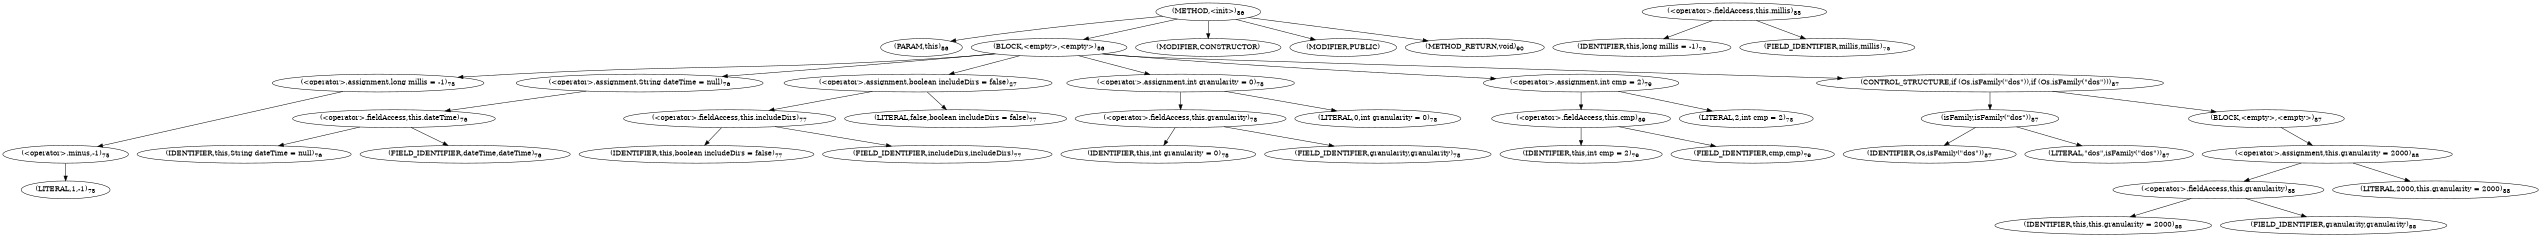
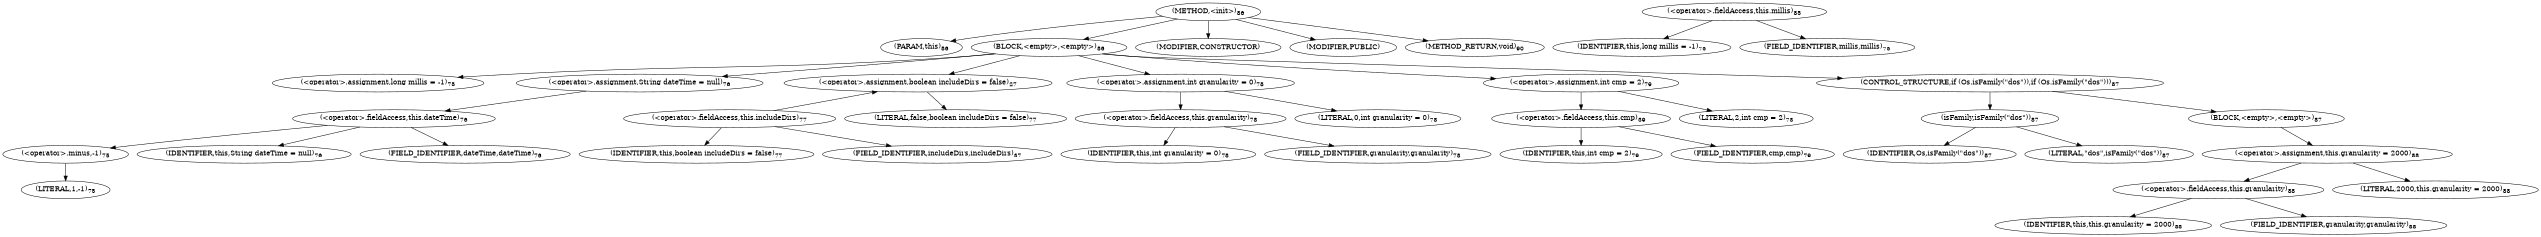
edge "(<operator>.assignment,boolean includeDirs = false)" -> "(<operator>.fieldAccess,this.includeDirs)": reversed
edge "(<operator>.assignment,long millis = -1)" -> "(<operator>.minus,-1)": now "(<operator>.fieldAccess,this.dateTime)" -> "(<operator>.minus,-1)"
node "(FIELD_IDENTIFIER,includeDirs,includeDirs)": text "77" -> "37"
